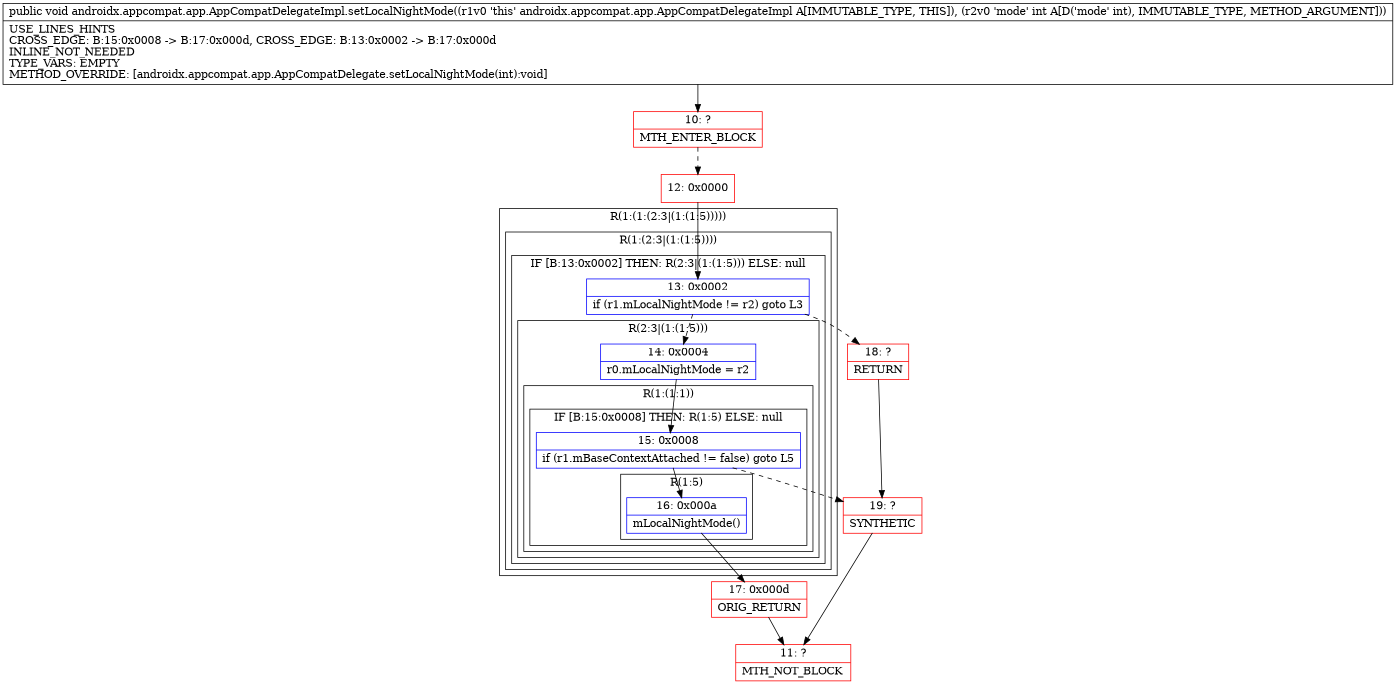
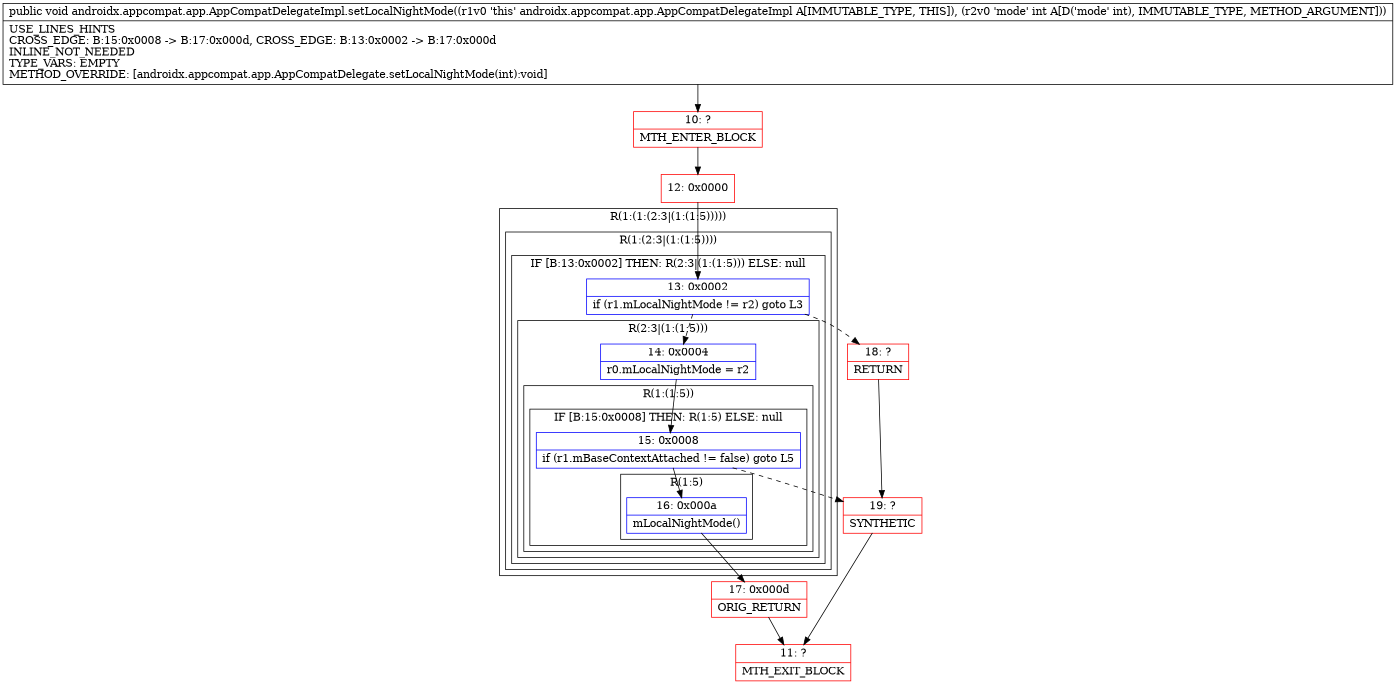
edge "10: ?" -> "12: 0x0000": style dashed -> solid
cluster "R(1:(1:1))": label "R(1:(1:1))" -> "R(1:(1:5))"
node "11: ?": text "MTH_NOT_BLOCK" -> "MTH_EXIT_BLOCK"
